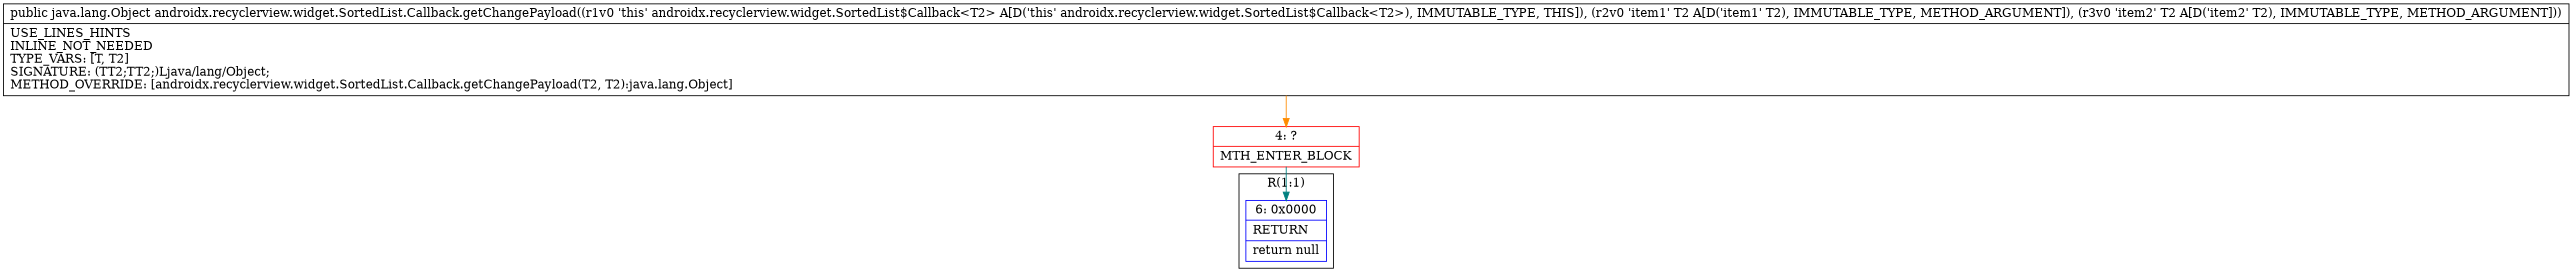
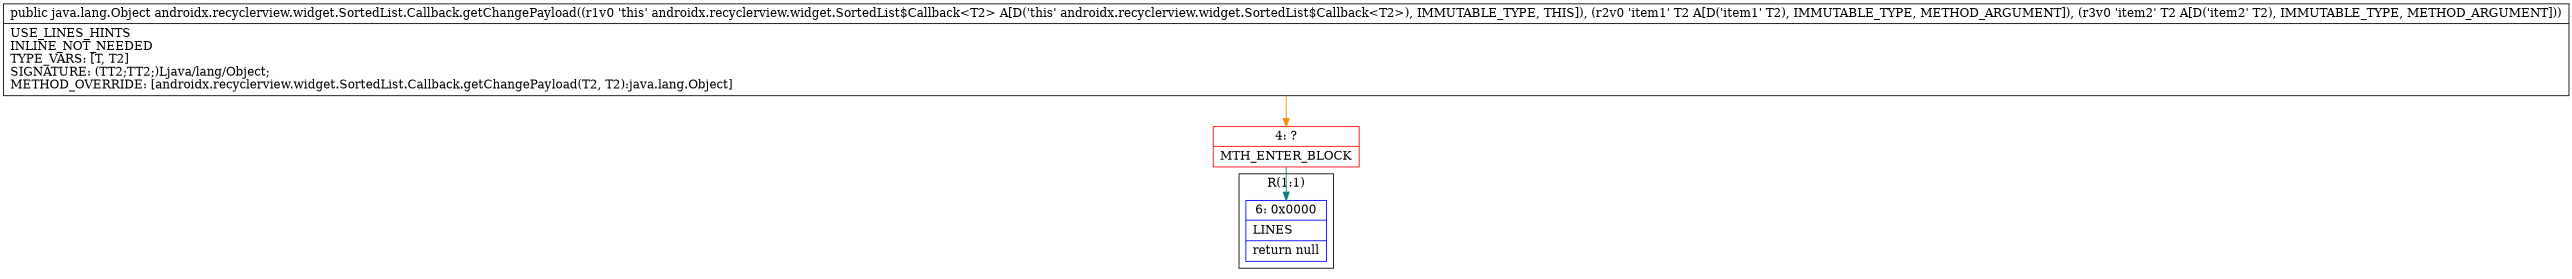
node "6: 0x0000": text "RETURN" -> "LINES"
